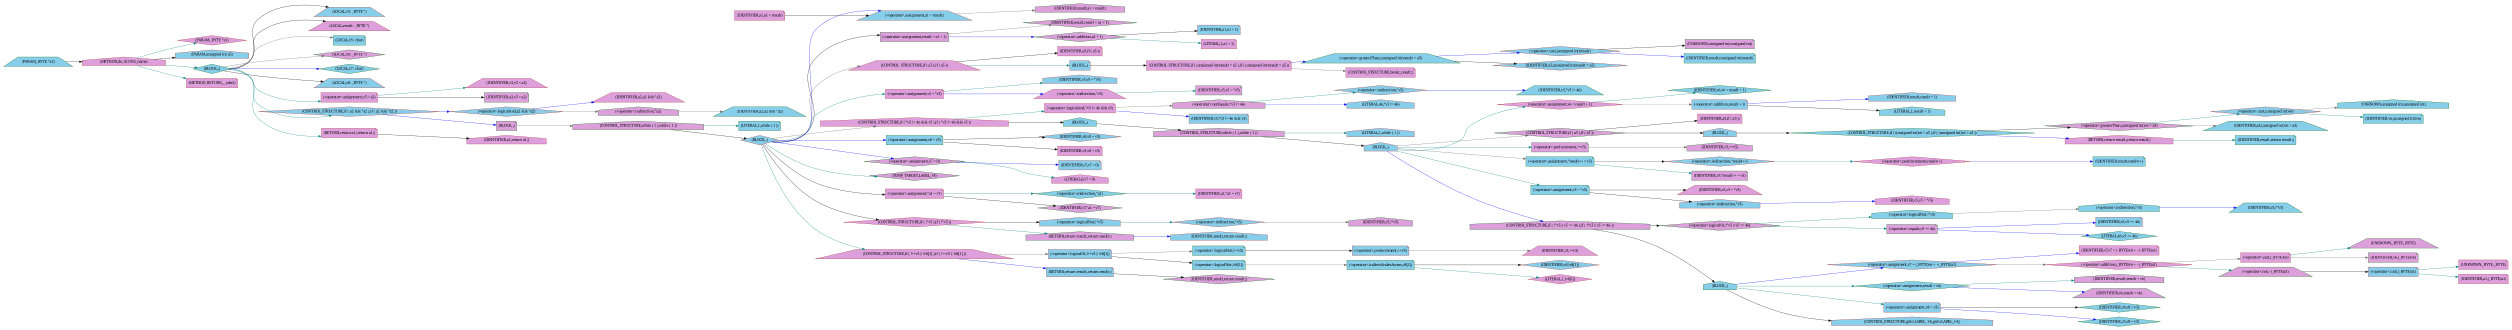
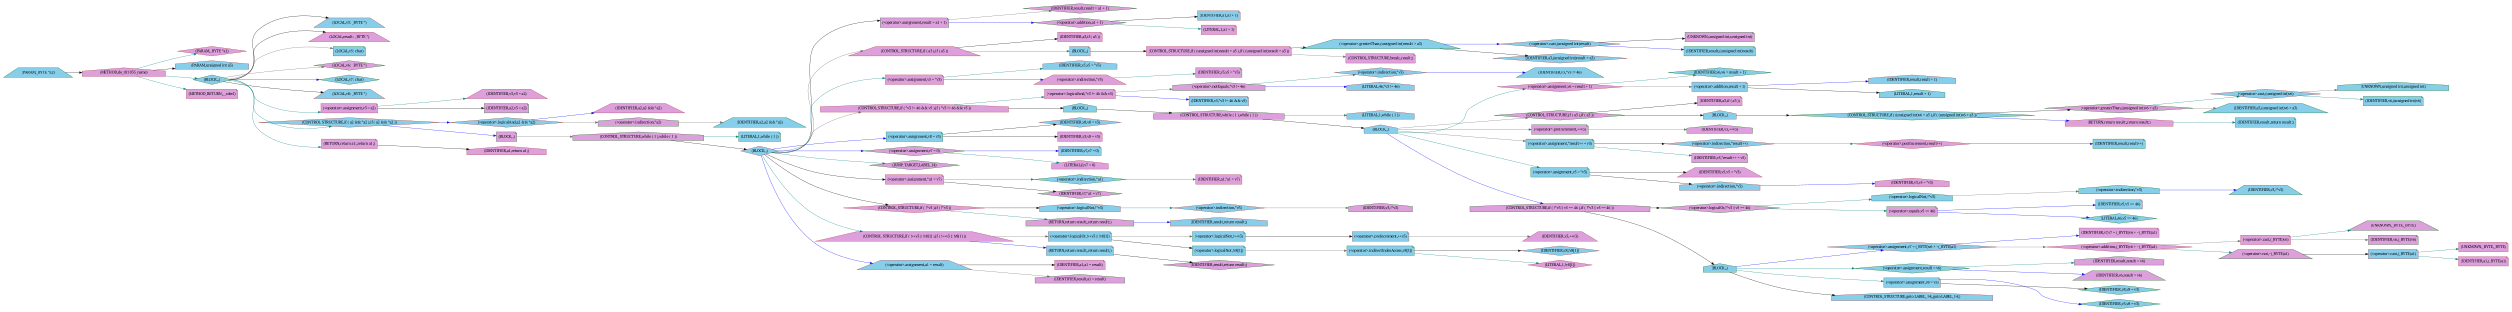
edge "(IDENTIFIER,a1,a1 = result)" -> "(<operator>.assignment,a1 = result)": reversed
